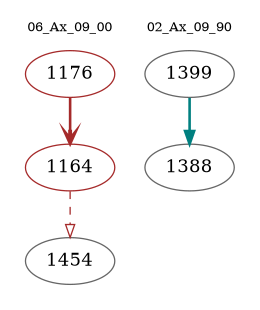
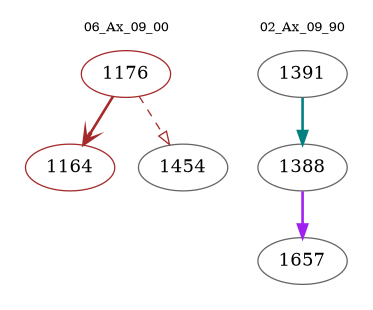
node "1399": label "1399" -> "1391"
edge "1164" -> "1454": now "1176" -> "1454"
node "1657": added
